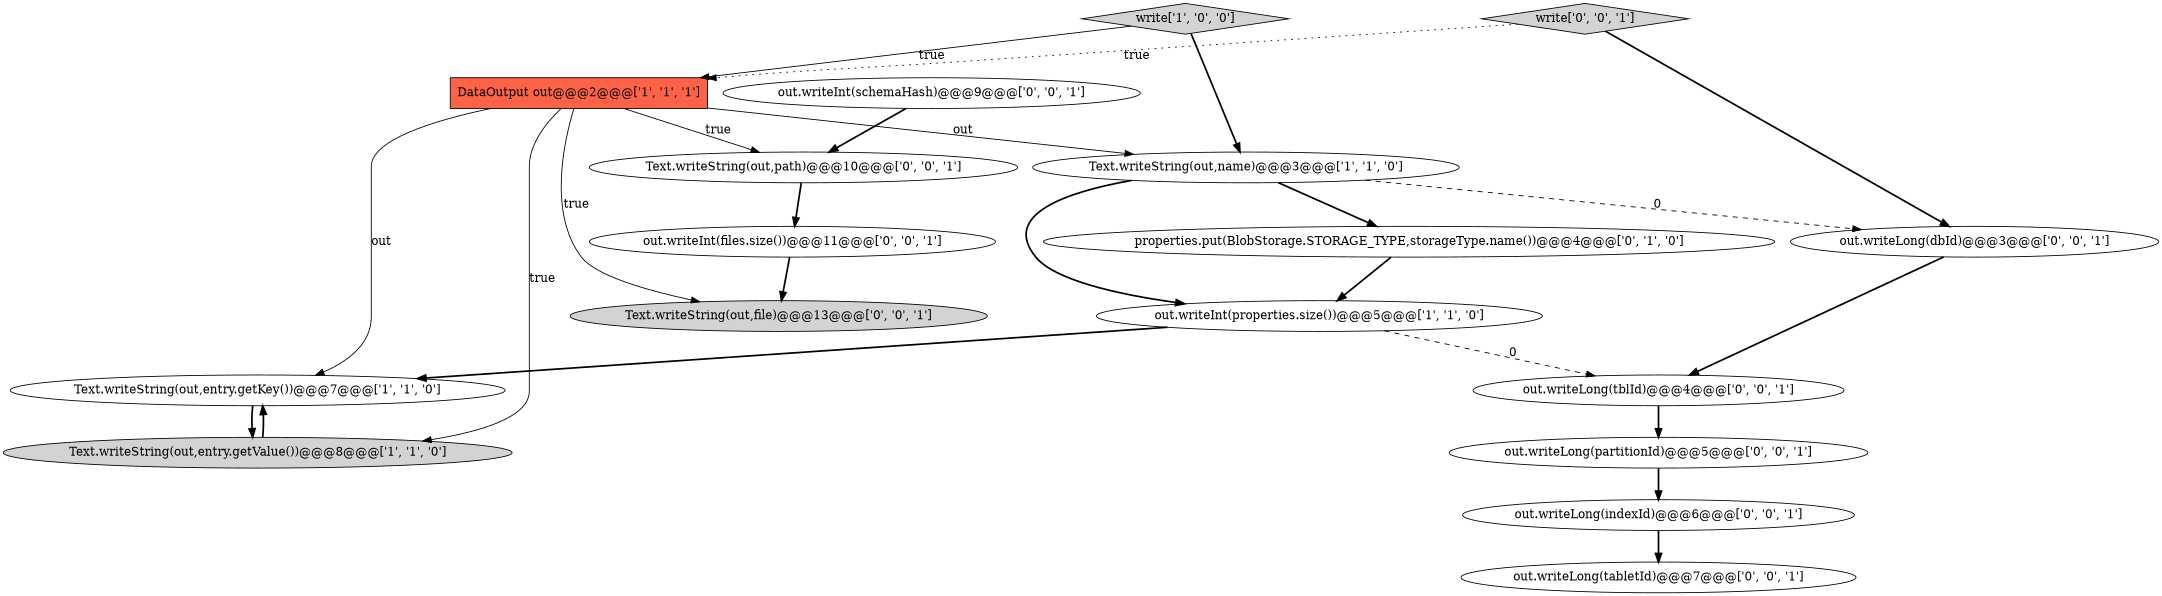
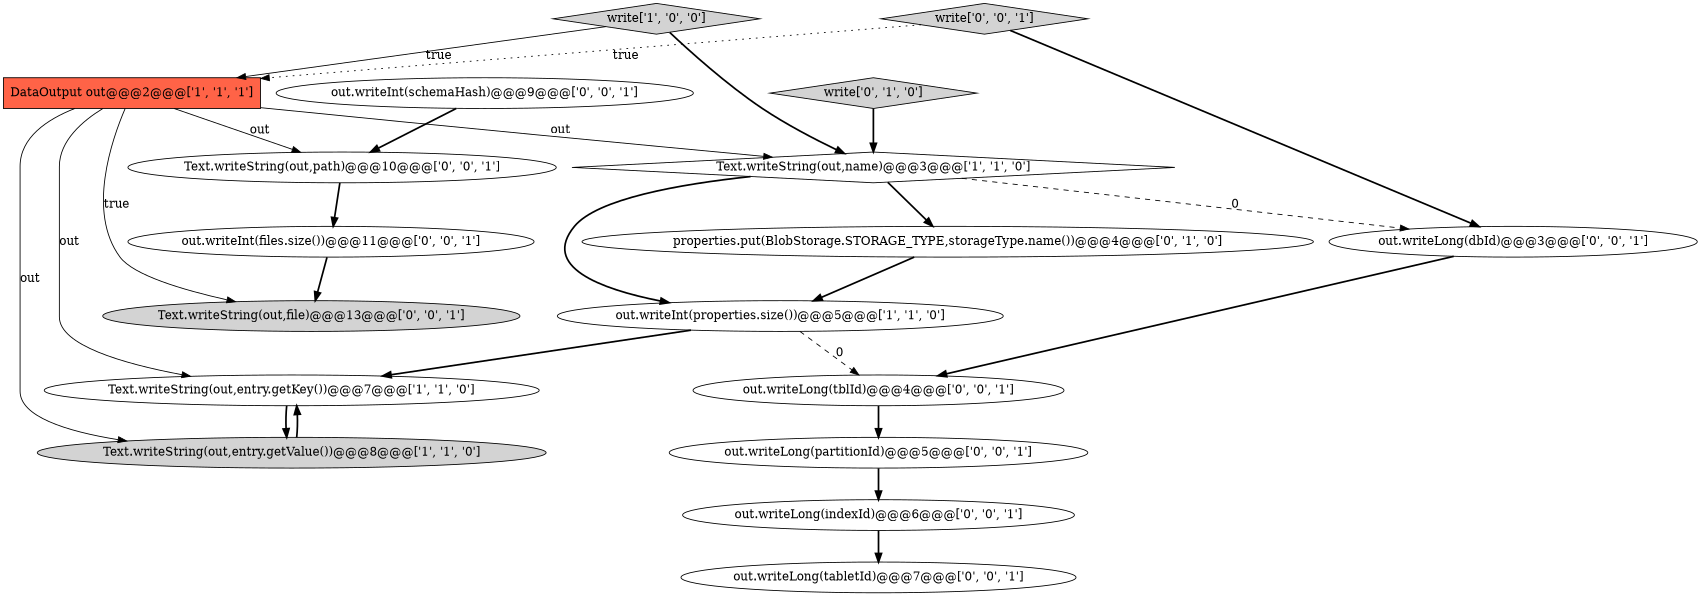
node "write['0', '1', '0']": added
edge "DataOutput out@@@2@@@['1', '1', '1']" -> "Text.writeString(out,path)@@@10@@@['0', '0', '1']": label "true" -> "out"
node "Text.writeString(out,name)@@@3@@@['1', '1', '0']": shape ellipse -> diamond
edge "DataOutput out@@@2@@@['1', '1', '1']" -> "Text.writeString(out,entry.getValue())@@@8@@@['1', '1', '0']": label "true" -> "out"
